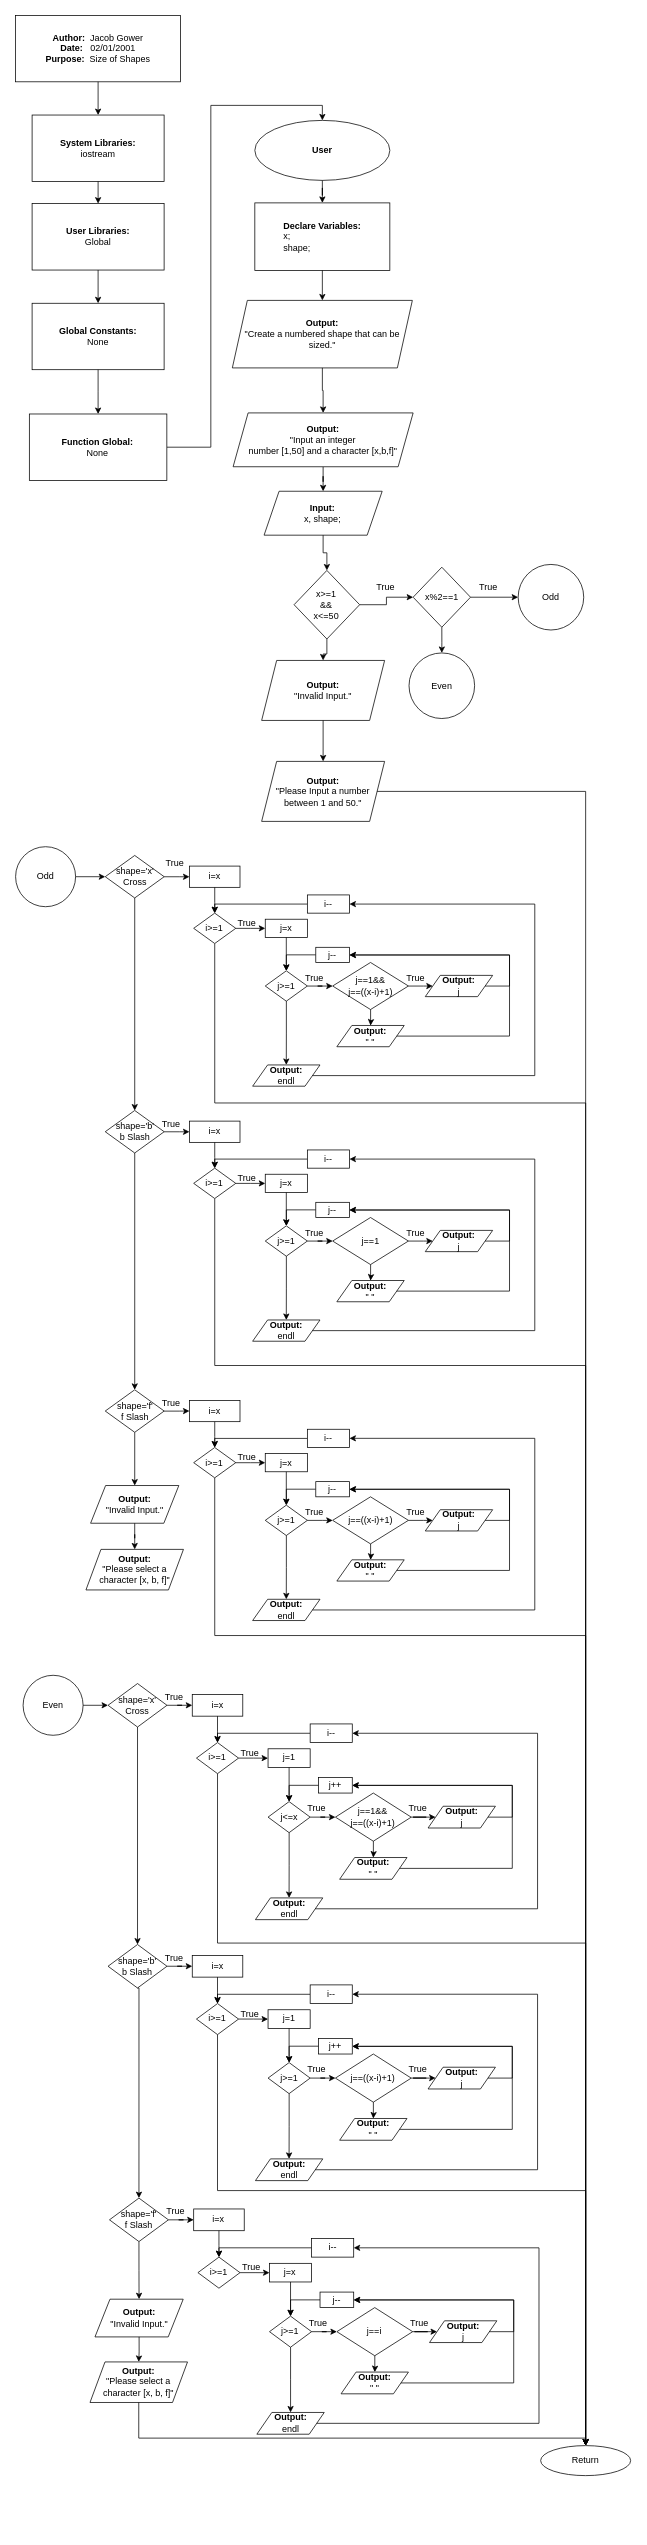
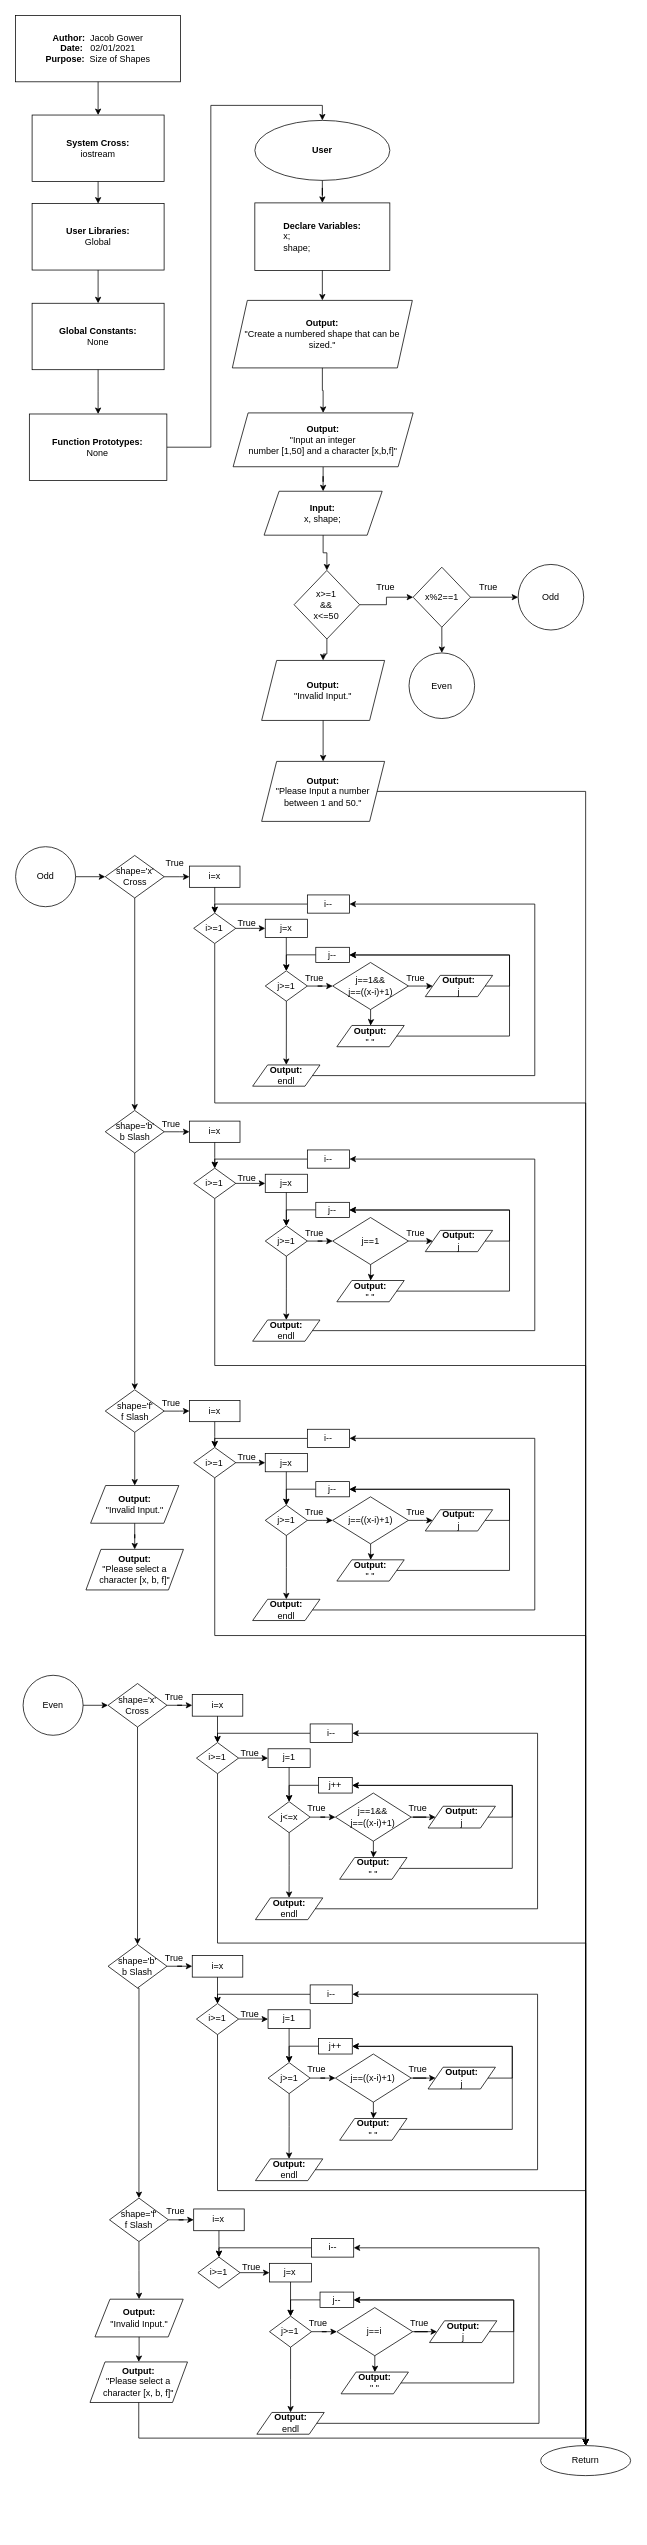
node "Author: Jacob Gower Date: 02/01/2001 Purpose: Size of Shapes": label "Author: Jacob Gower Date: 02/01/2001 Purpose: Size of Shapes" -> "Author: Jacob Gower Date: 02/01/2021 Purpose: Size of Shapes"
node "System Libraries: iostream": label "System Libraries: iostream" -> "System Cross: iostream"
node "Function Global: None": label "Function Global: None" -> "Function Prototypes: None"
